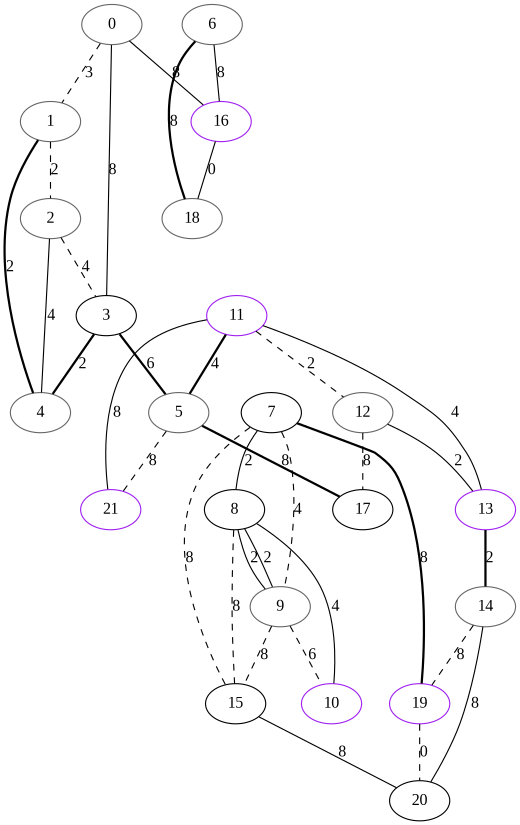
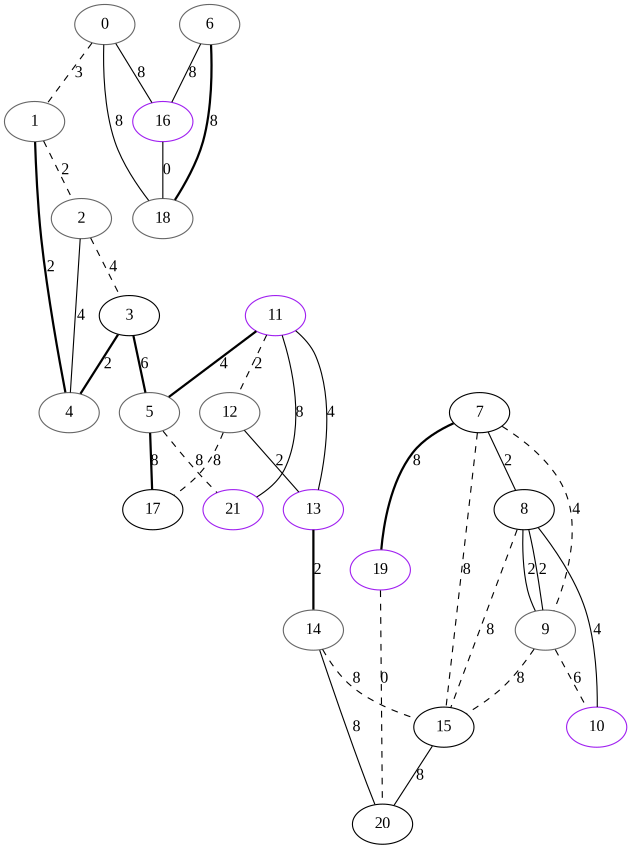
edge "0" -- "3": now "0" -- "18"
edge "14" -- "19": now "14" -- "15"
